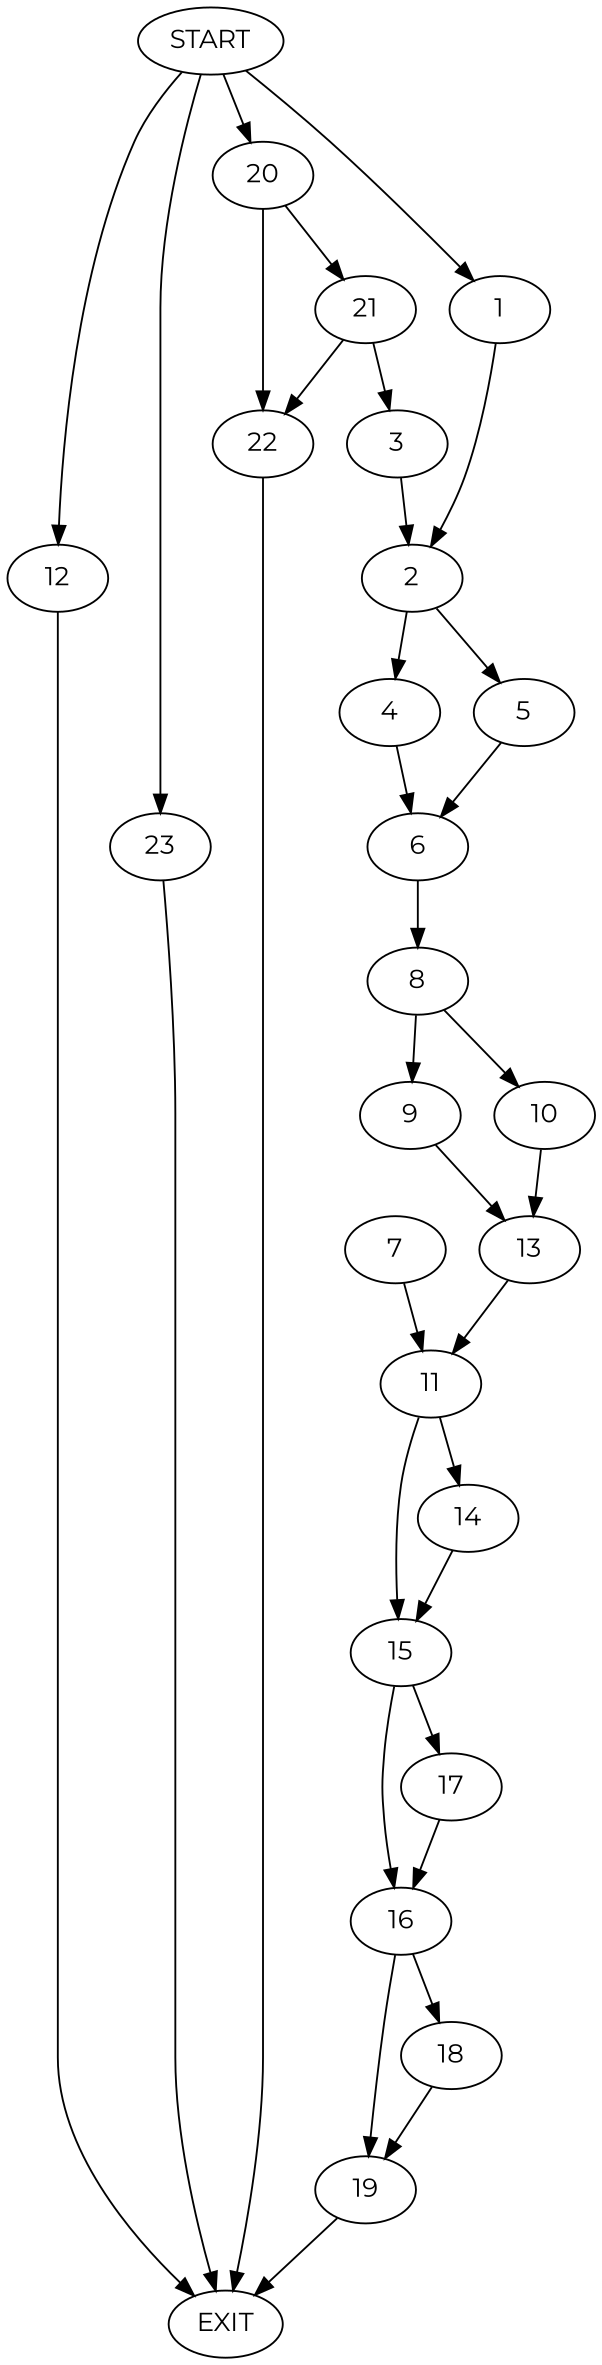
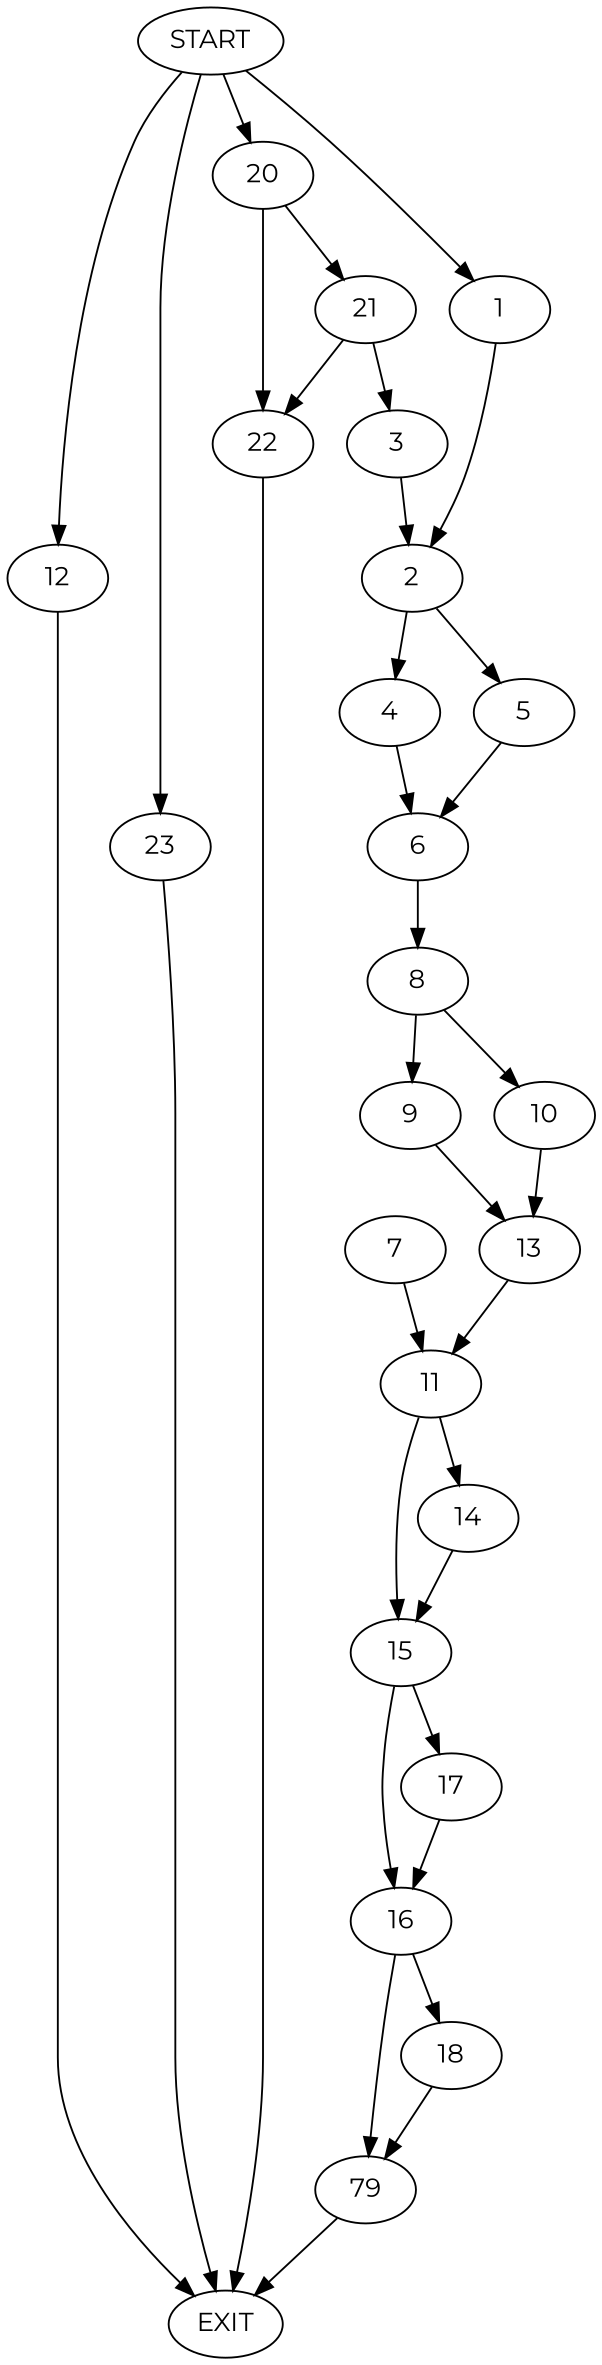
node "19": label "19" -> "79"
